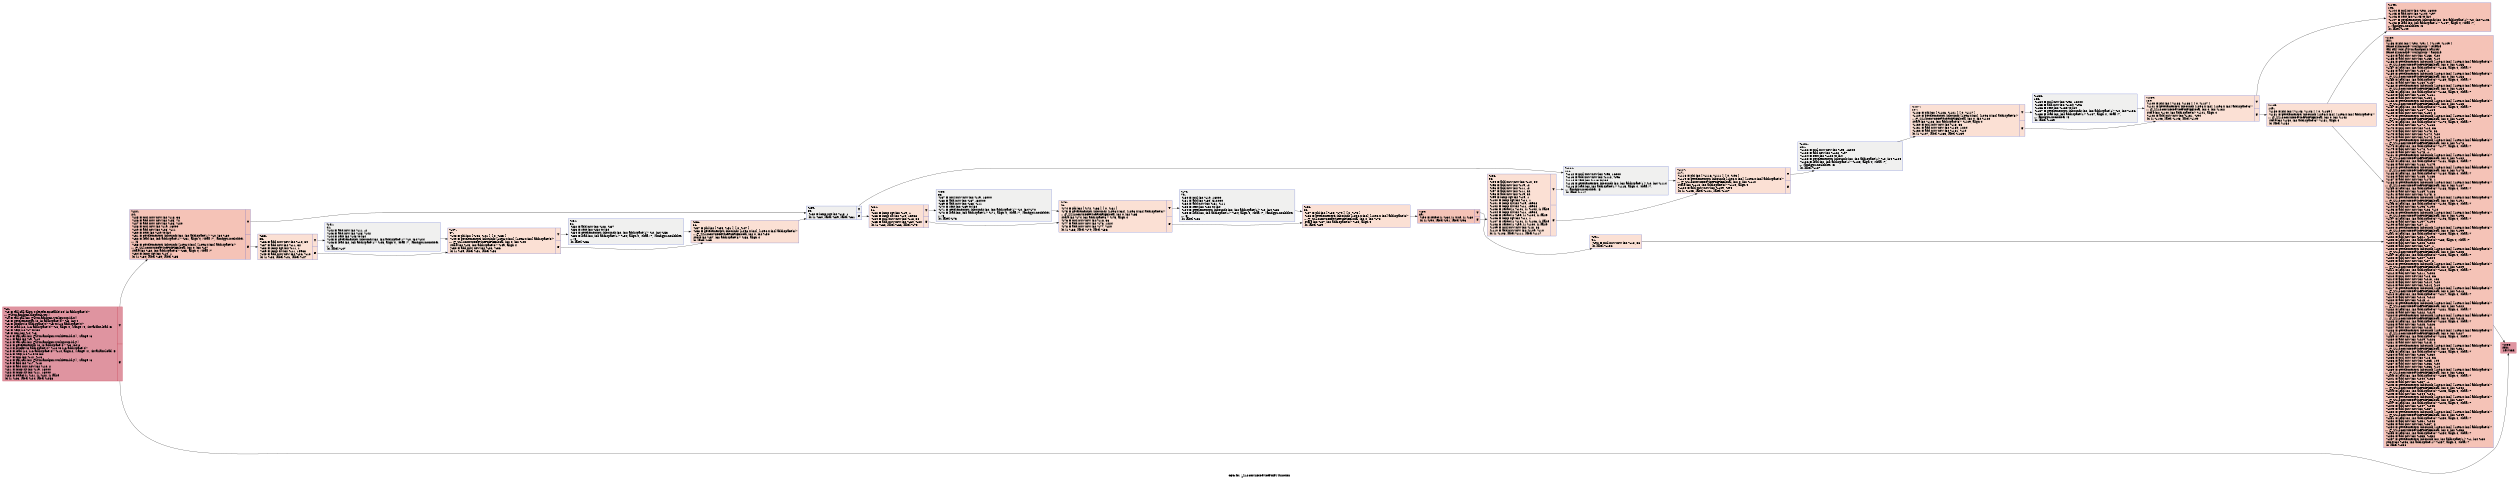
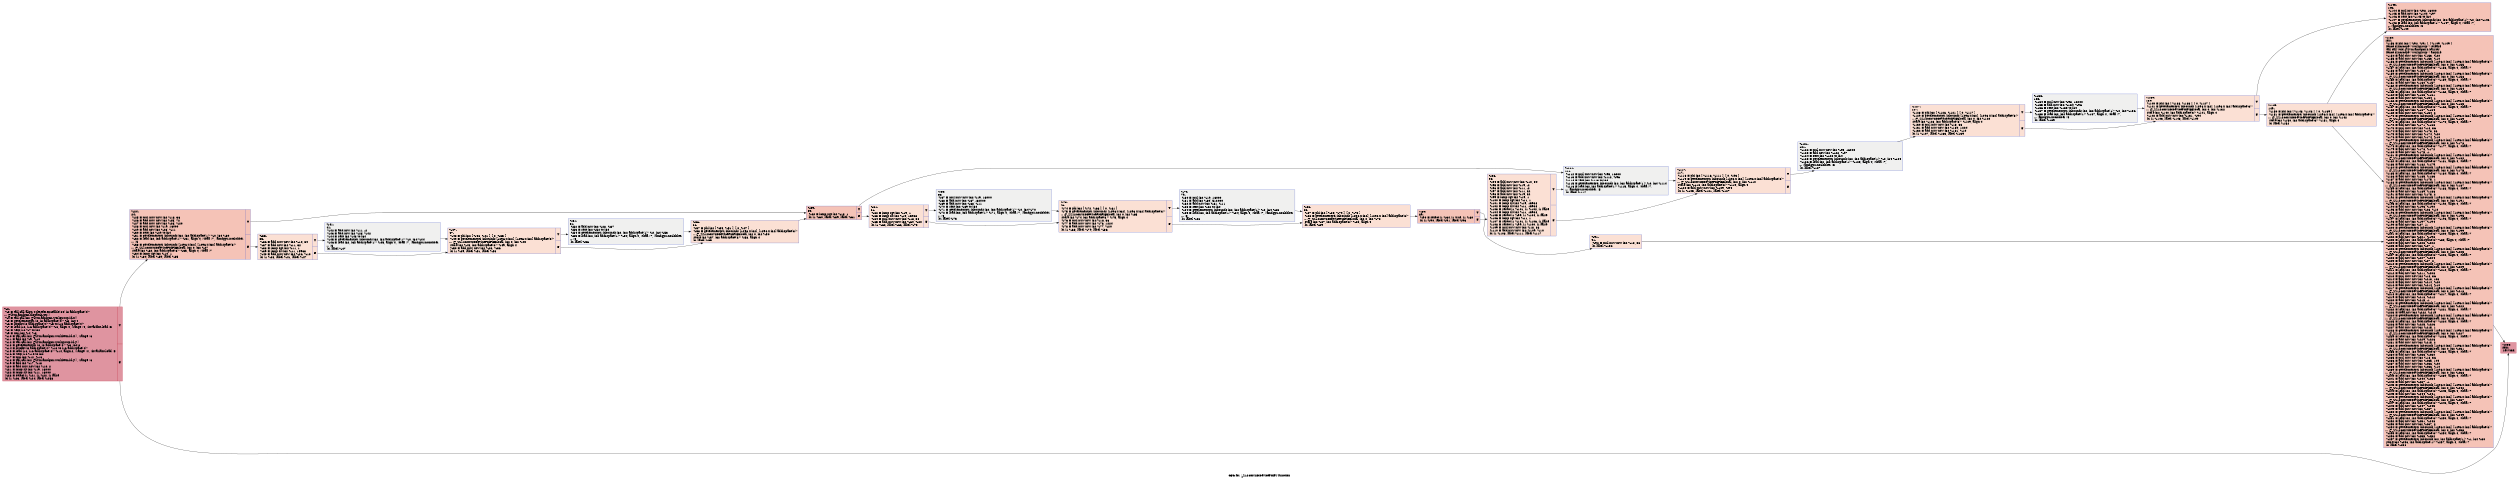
node "%59:": fillcolor #dedcdb70 -> #e8765c70
node "%152:": text "%223 = add nsw i32 %222, %219" -> "%223 = tbaa nsw i32 %222, %219"
